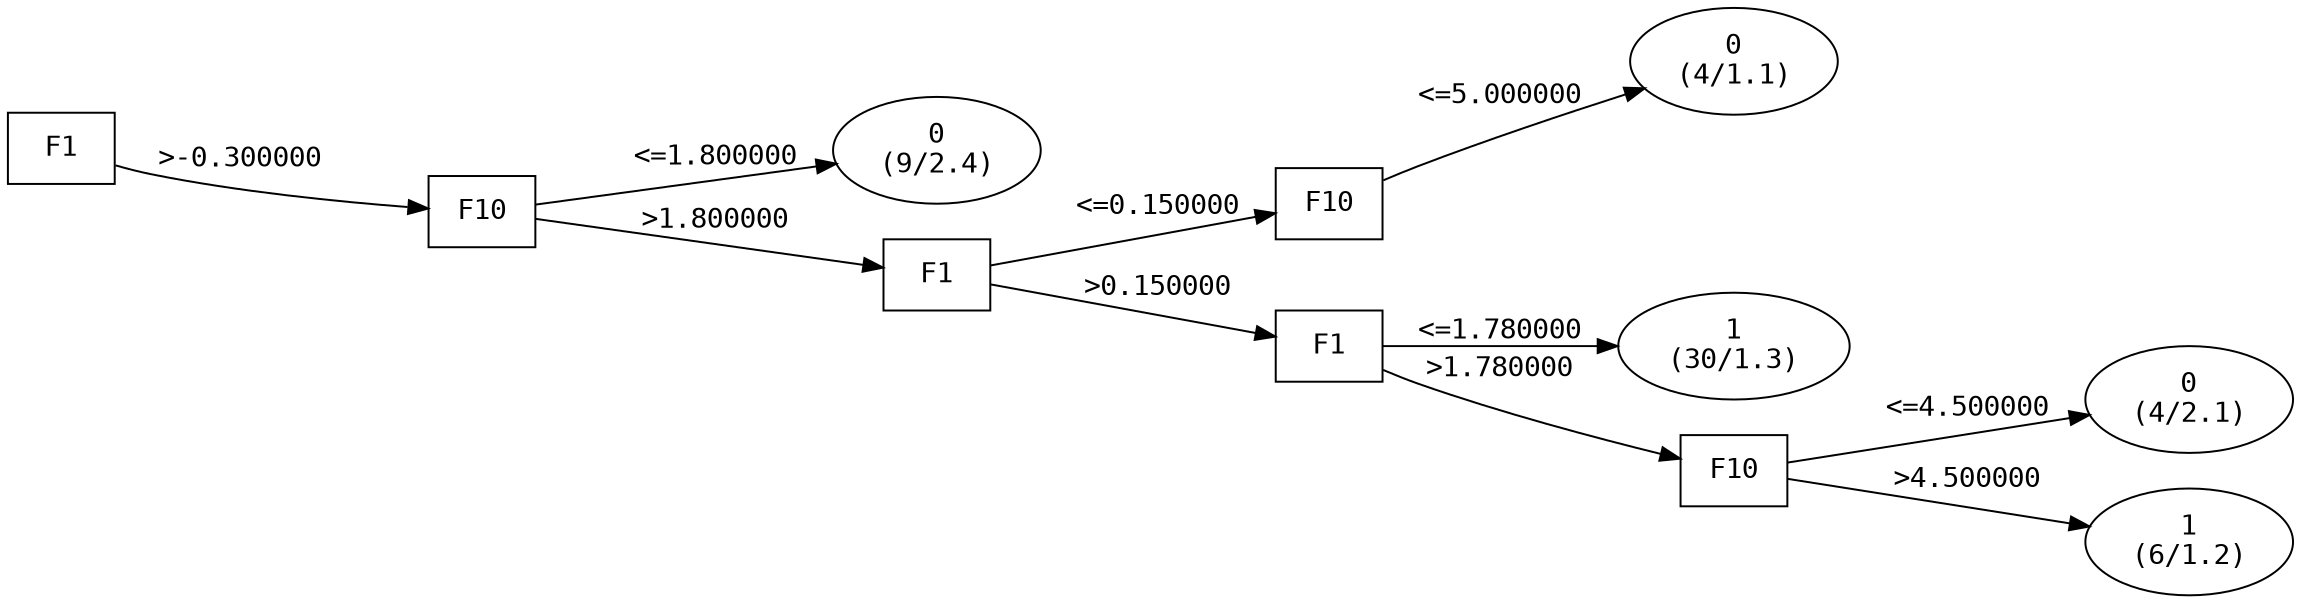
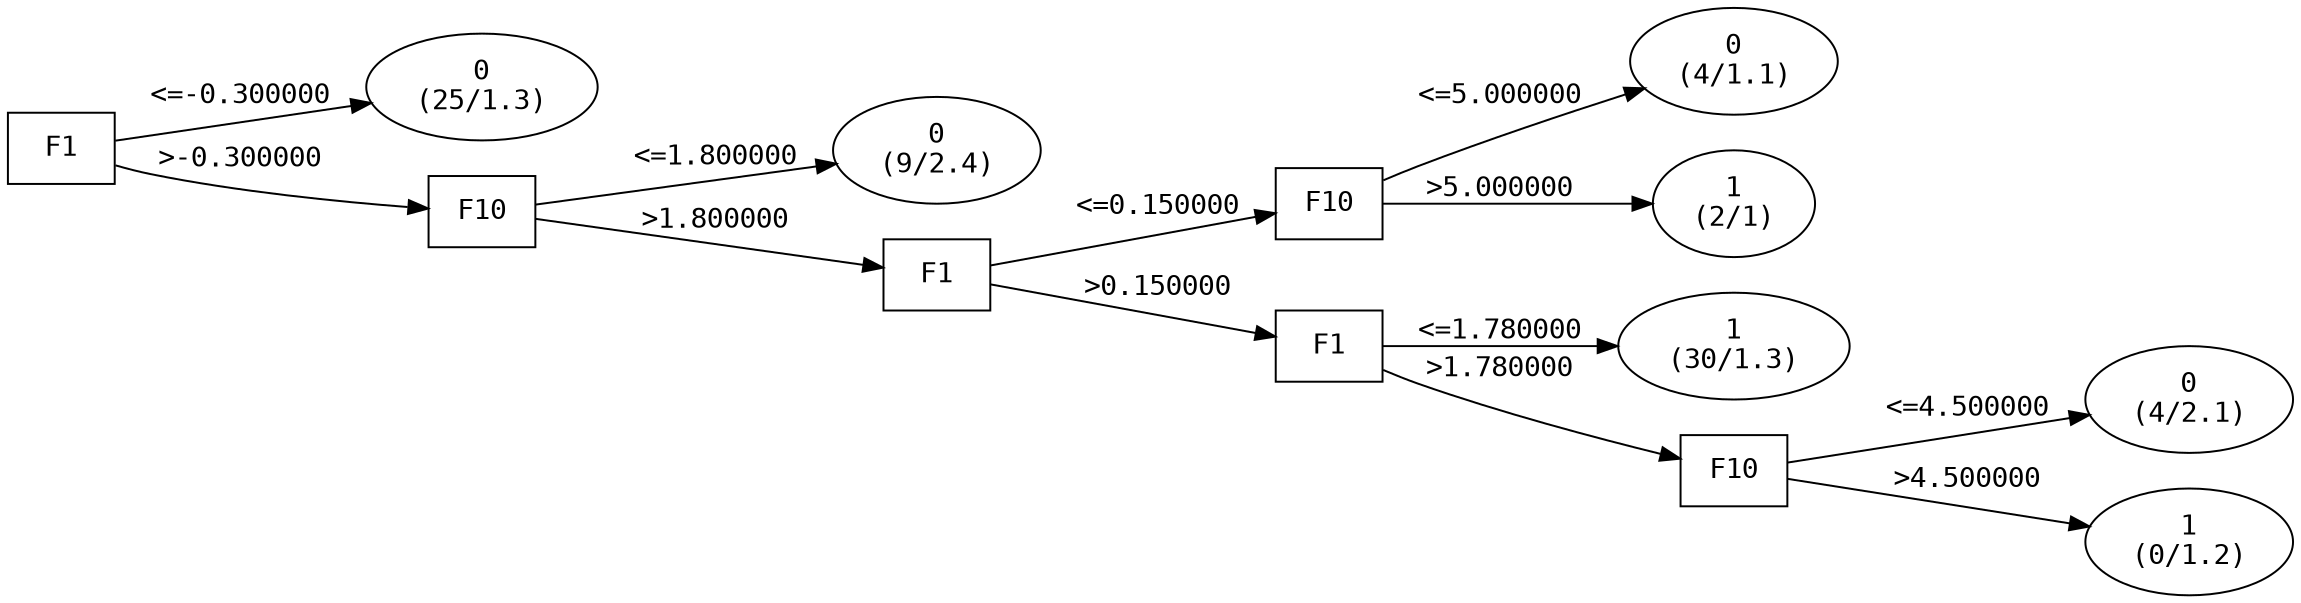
node "0 (25/1.3)": added
node "1 (2/1)": added
node "1 (6/1.2)": label "1 (6/1.2)" -> "1 (0/1.2)"
